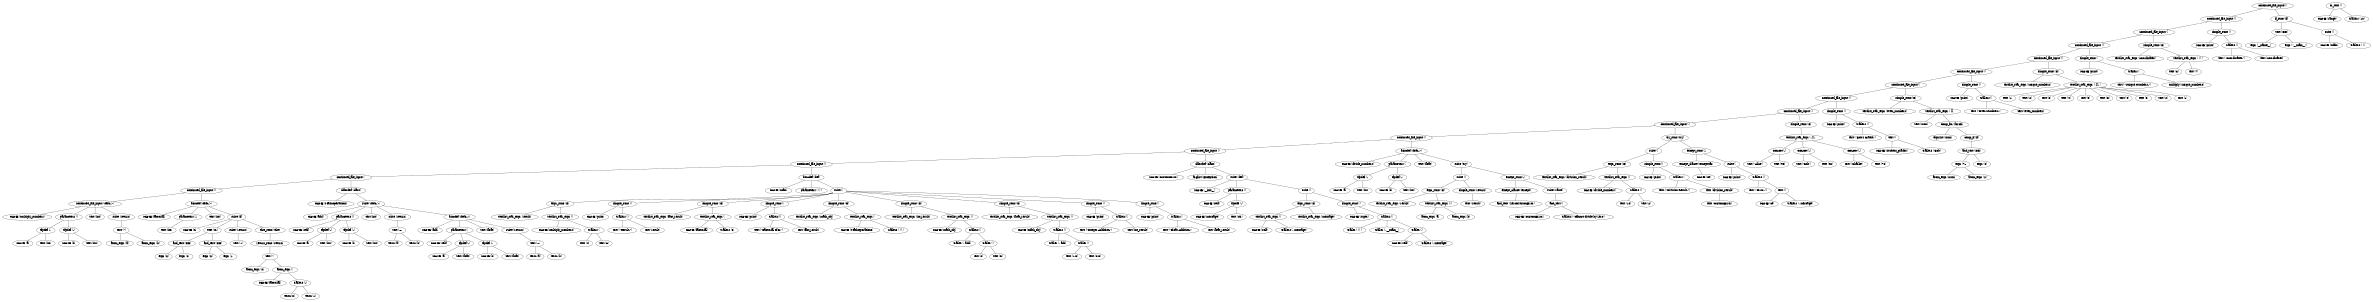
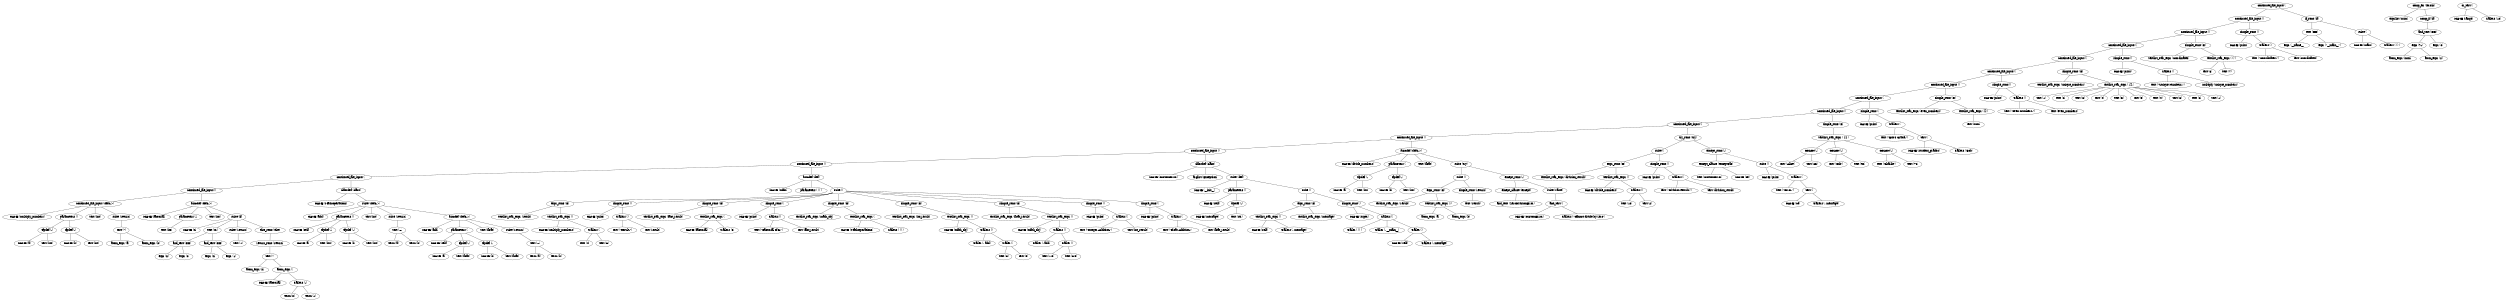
edge "testlist_star_expr ( [] )" -- "comp_for (for$in)": removed
node "test (95)": label "test (95)" -> "test (85)"
edge "test (division_result)" -- "test (CustomError)": now "except_clause (except$as)" -- "test (CustomError)"
